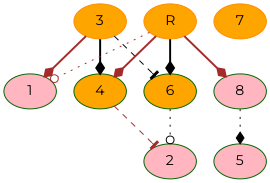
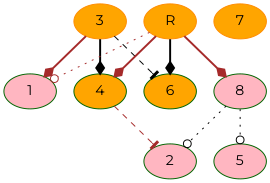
edge "6" -> "2": now "8" -> "2"
edge "8" -> "5": arrowhead diamond -> odot
